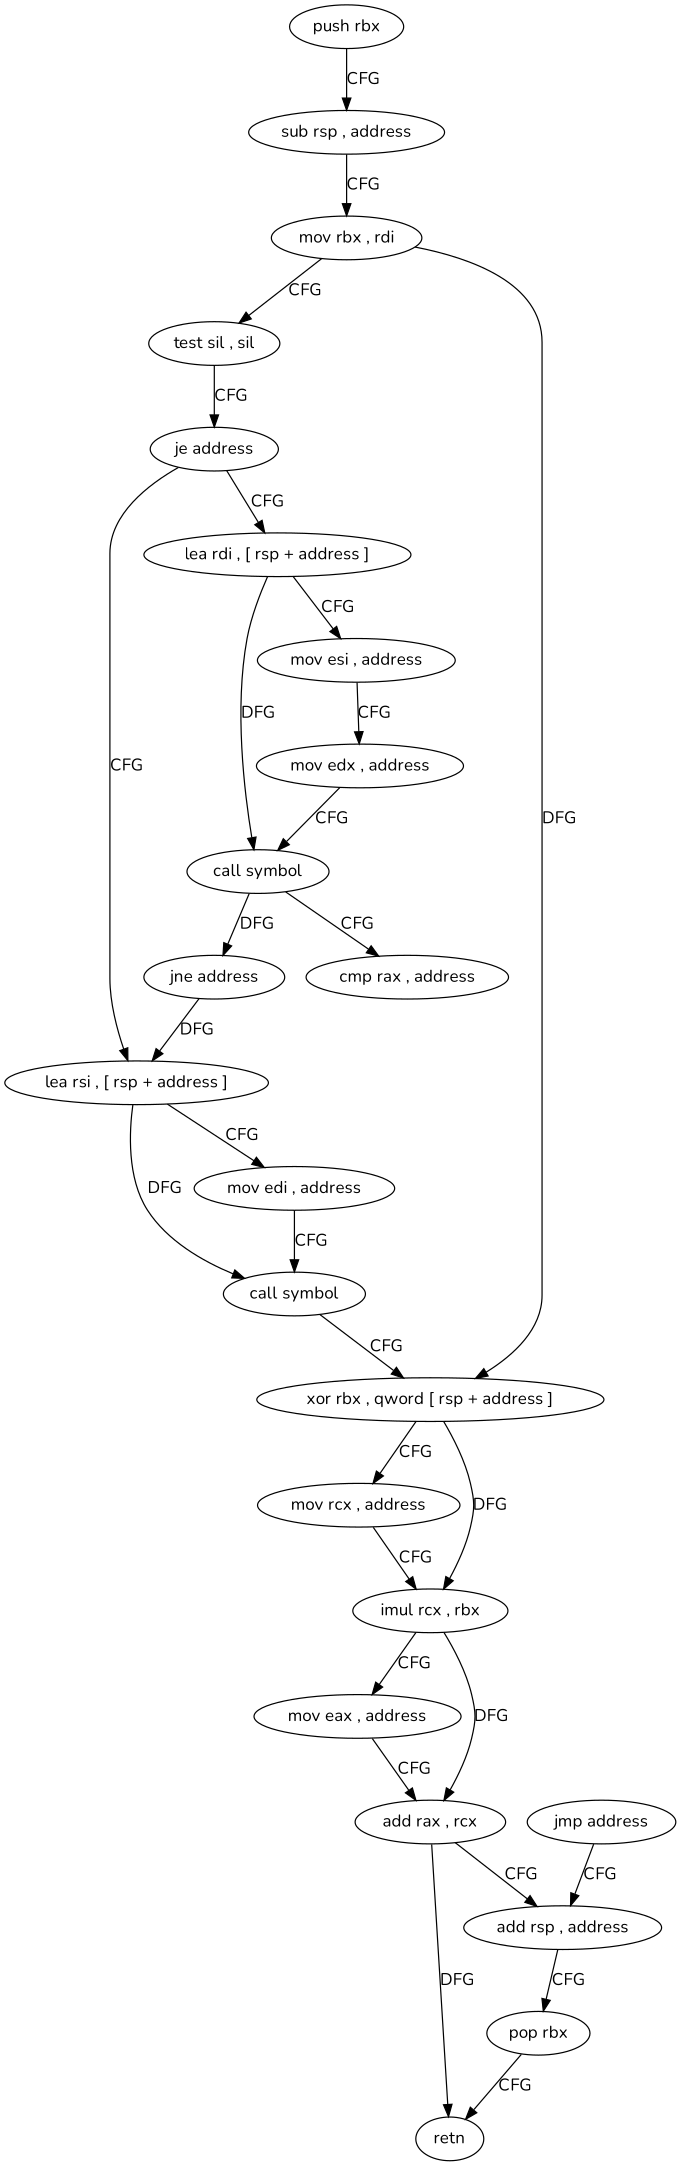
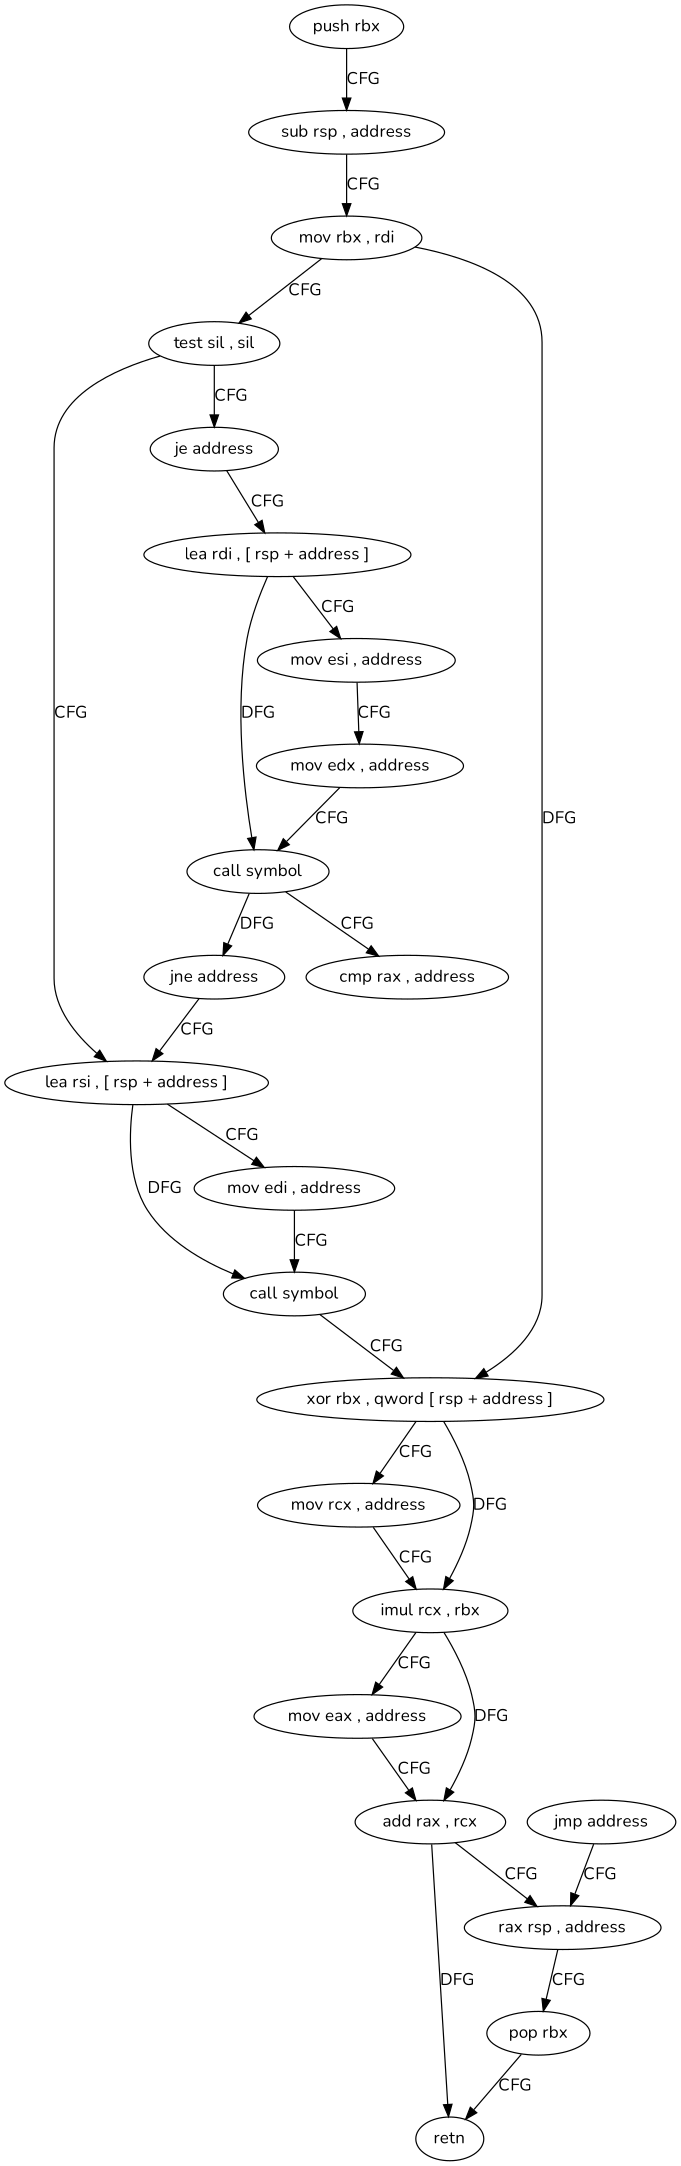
edge "je address" -> "lea rsi , [ rsp + address ]": now "test sil , sil" -> "lea rsi , [ rsp + address ]"
edge "jne address" -> "lea rsi , [ rsp + address ]": label "DFG" -> "CFG"
node "add rsp , address": label "add rsp , address" -> "rax rsp , address"
